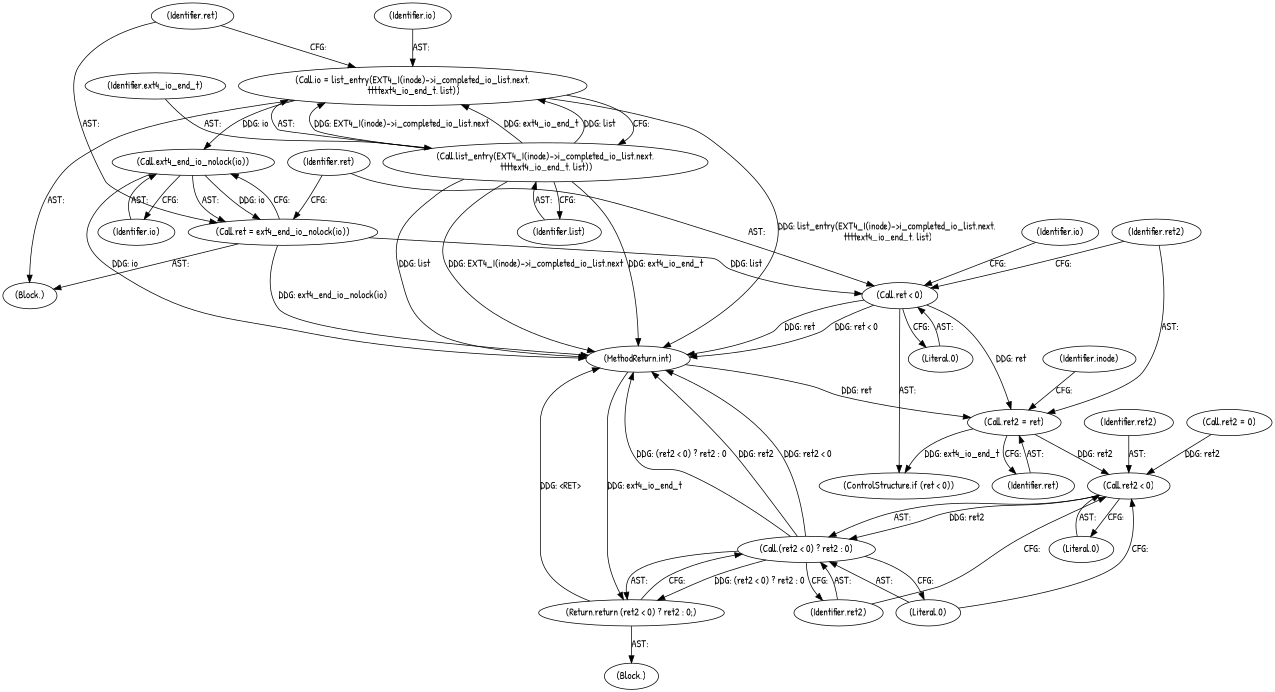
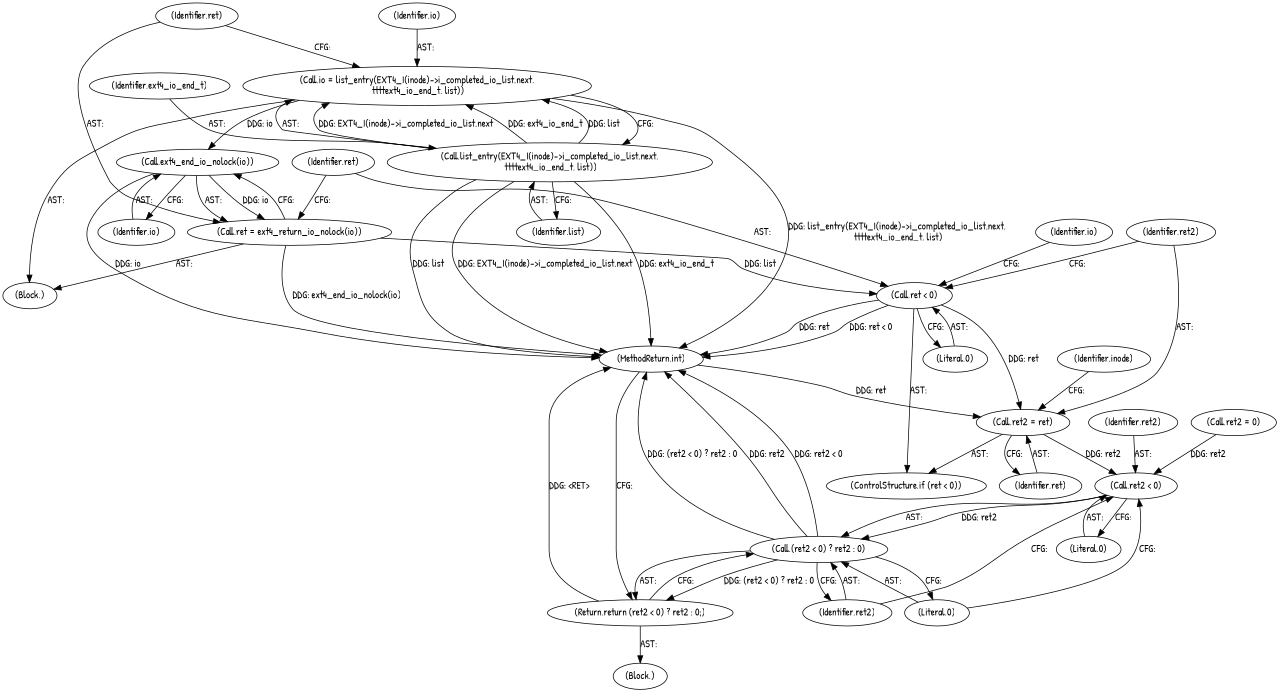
node "(Call,ret = ext4_end_io_nolock(io))": label "(Call,ret = ext4_end_io_nolock(io))" -> "(Call,ret = ext4_return_io_nolock(io))"
edge "(Call,ret2 = ret)" -> "(ControlStructure,if (ret < 0))": label "DDG: ext4_io_end_t" -> "AST: "
edge "(MethodReturn,int)" -> "(Return,return (ret2 < 0) ? ret2 : 0;)": label "DDG: ext4_io_end_t" -> "CFG: "
